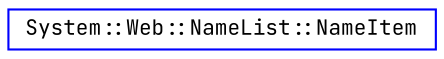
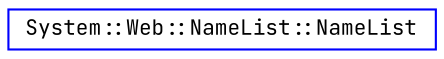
node "System::Web::NameList::NameItem": label "System::Web::NameList::NameItem" -> "System::Web::NameList::NameList"
